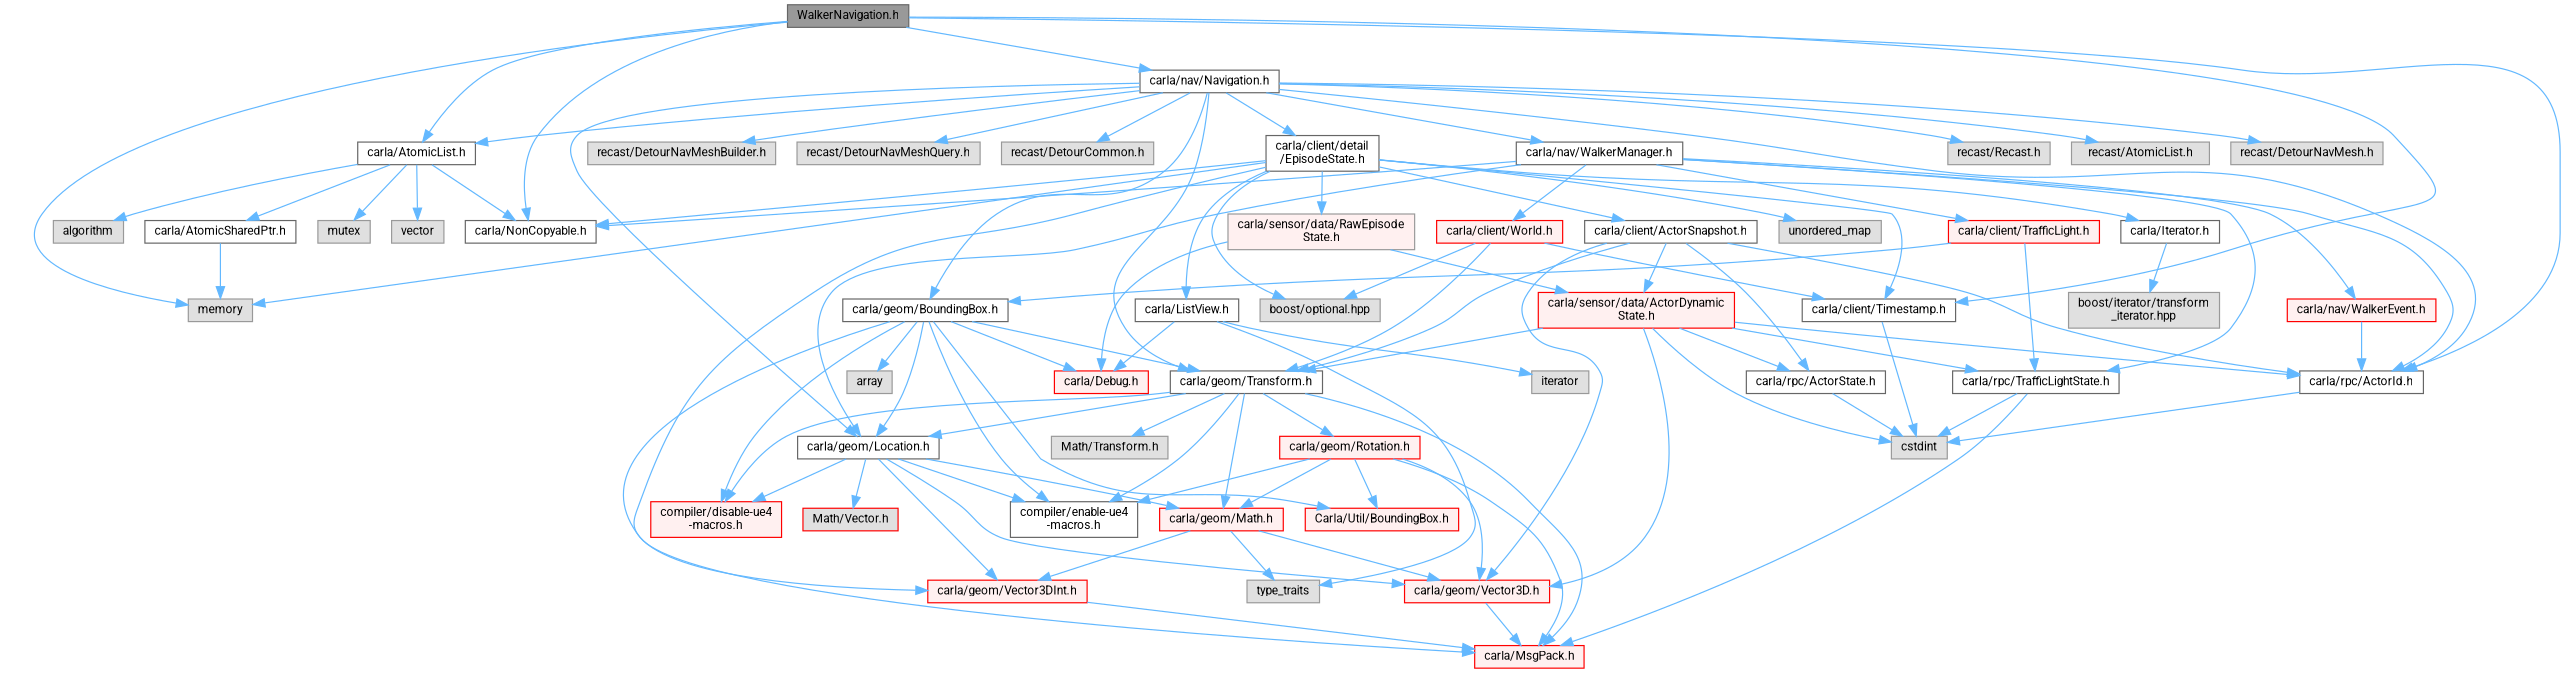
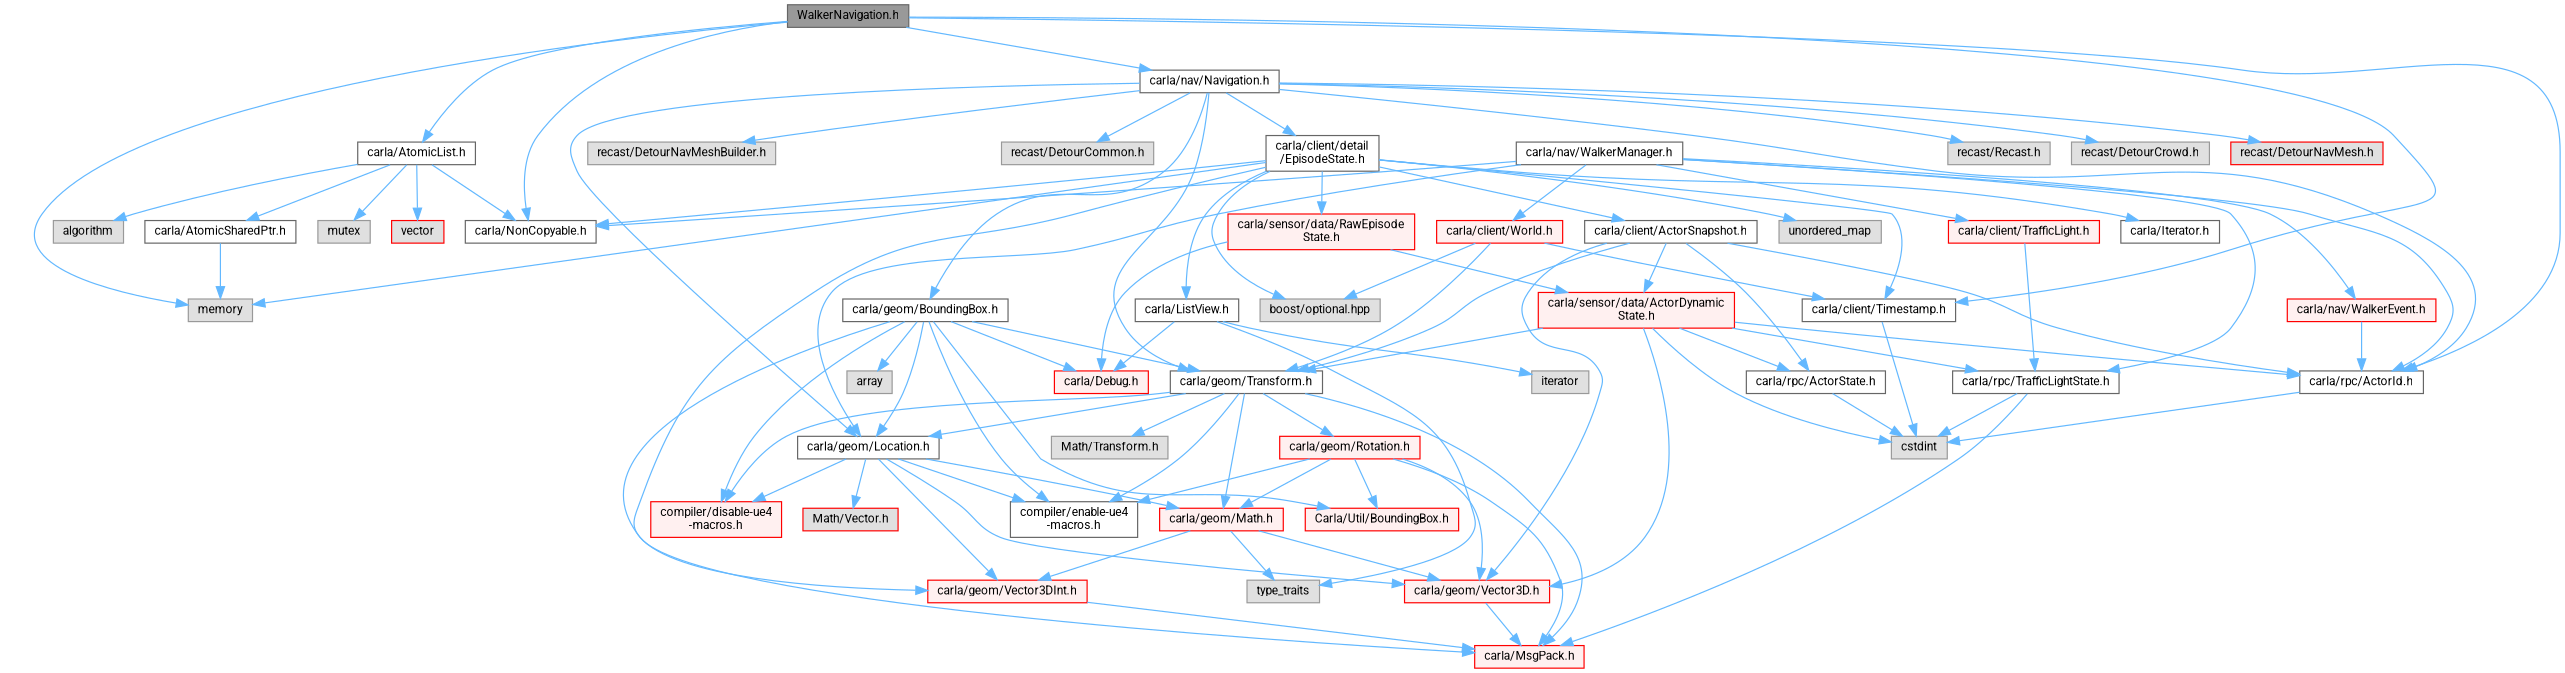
edge "carla/nav/Navigation.h" -> "carla/AtomicList.h": removed
edge "carla/nav/Navigation.h" -> "carla/nav/WalkerManager.h": removed
node "recast/DetourNavMeshQuery.h": removed
node "recast/AtomicList.h": label "recast/AtomicList.h" -> "recast/DetourCrowd.h"
node "recast/DetourNavMesh.h": color grey60 -> red
node "vector": color grey60 -> red
node "carla/sensor/data/RawEpisode State.h": color grey60 -> red
edge "carla/client/TrafficLight.h" -> "carla/geom/BoundingBox.h": removed
node "boost/iterator/transform _iterator.hpp": removed
